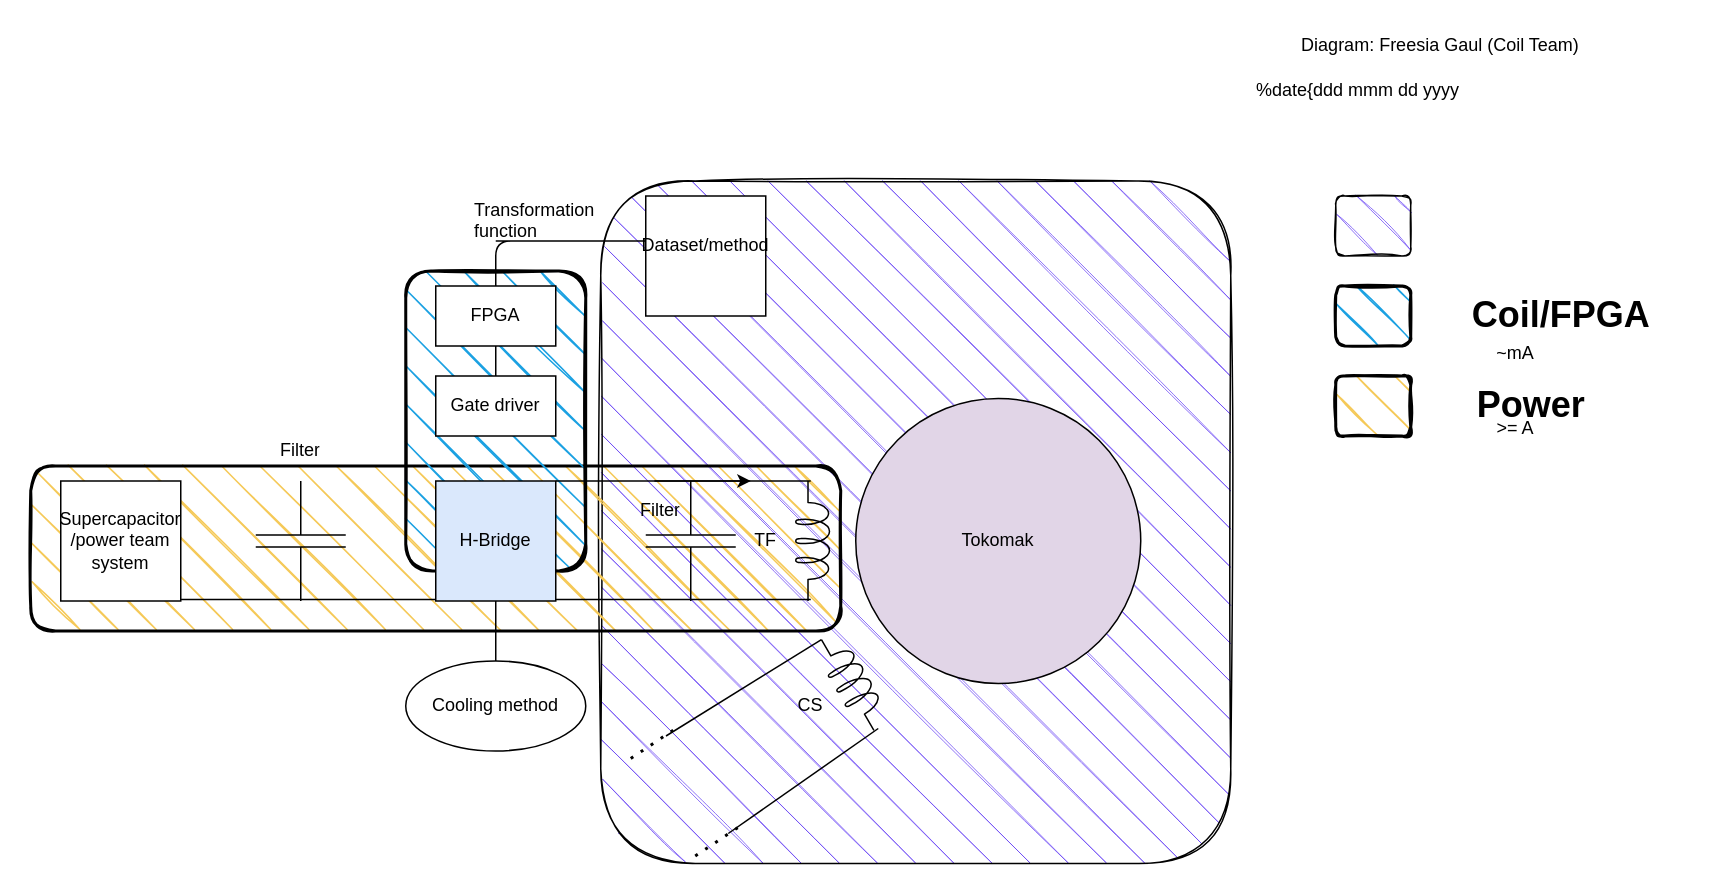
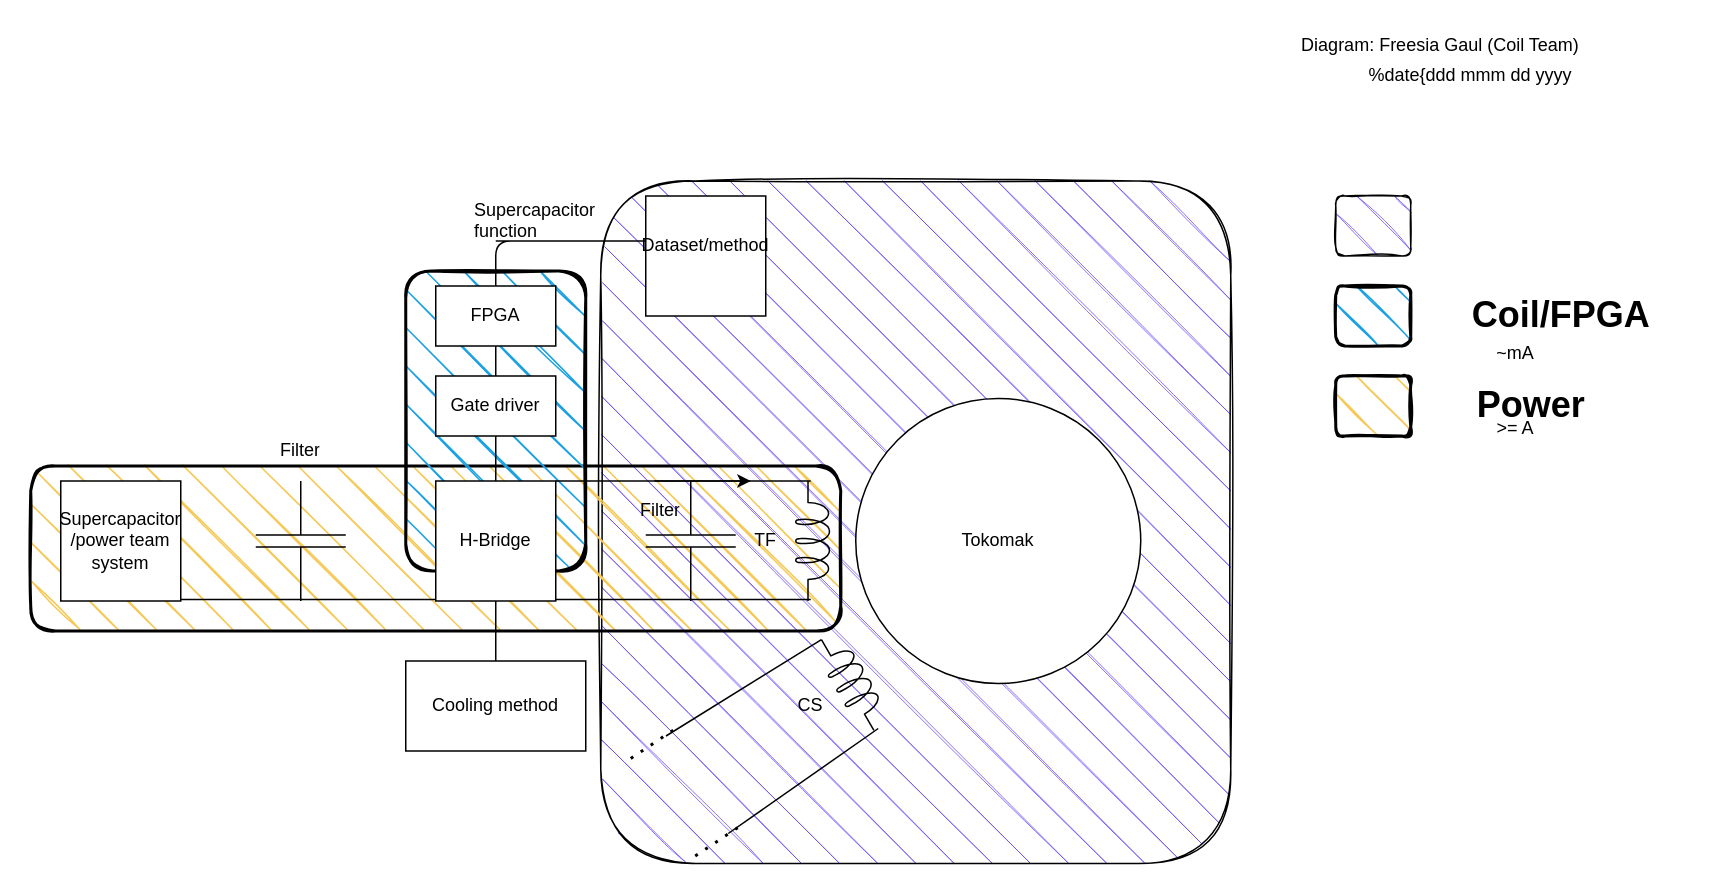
node "%date{ddd mmm dd yyyy HH:MM:ss}%": moved (1358, 91) -> (1471, 76)
node "Transformation function": label "Transformation function" -> "Supercapacitor function"
edge "Gate driver" -- "H-Bridge": added
node "H-Bridge": fillcolor #dae8fc -> #ffffff
node "Tokomak": fillcolor #e1d5e7 -> #ffffff
node "Cooling method": shape ellipse -> rectangle
